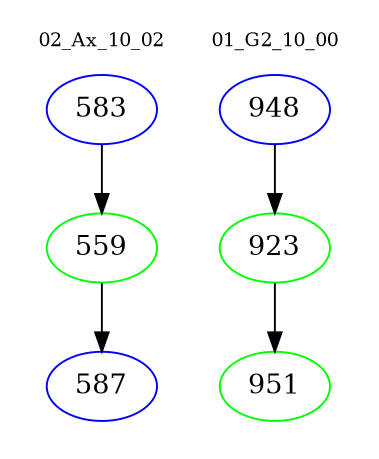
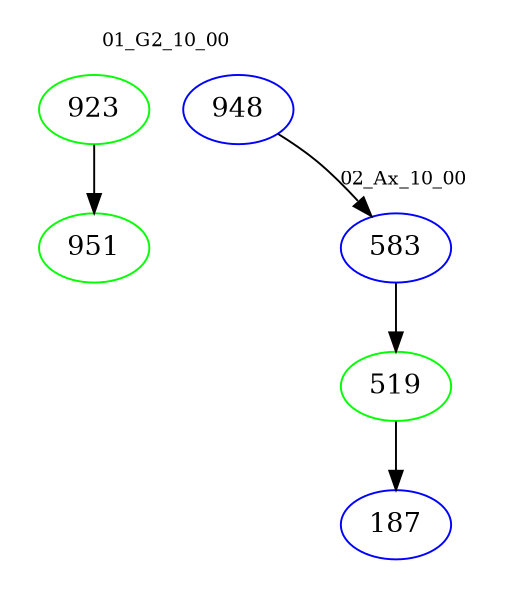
cluster "02_Ax_10_02": label "02_Ax_10_02" -> "02_Ax_10_00"
edge "948" -> "923": now "948" -> "583"
node "559": label "559" -> "519"
node "587": label "587" -> "187"
